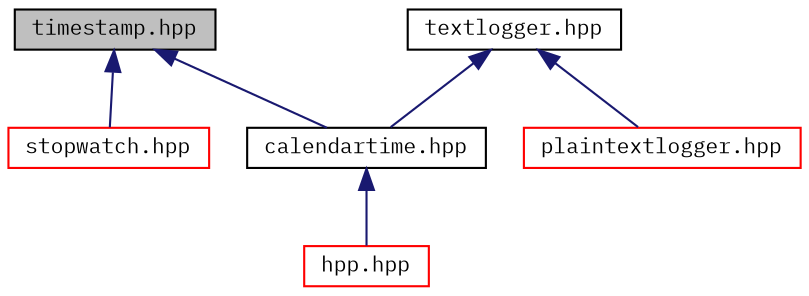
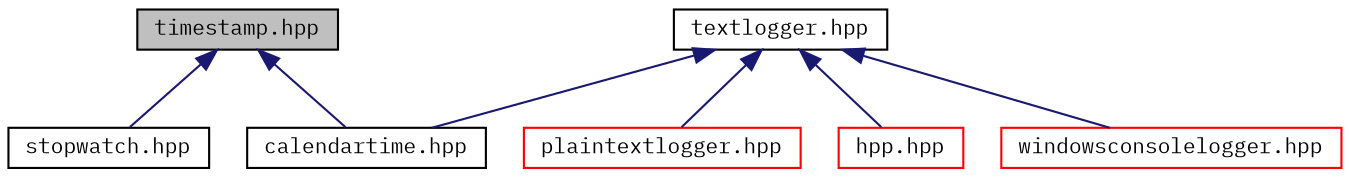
node "stopwatch.hpp": color red -> black
node "windowsconsolelogger.hpp": added
edge "hpp.hpp" -> "calendartime.hpp": now "hpp.hpp" -> "textlogger.hpp"
